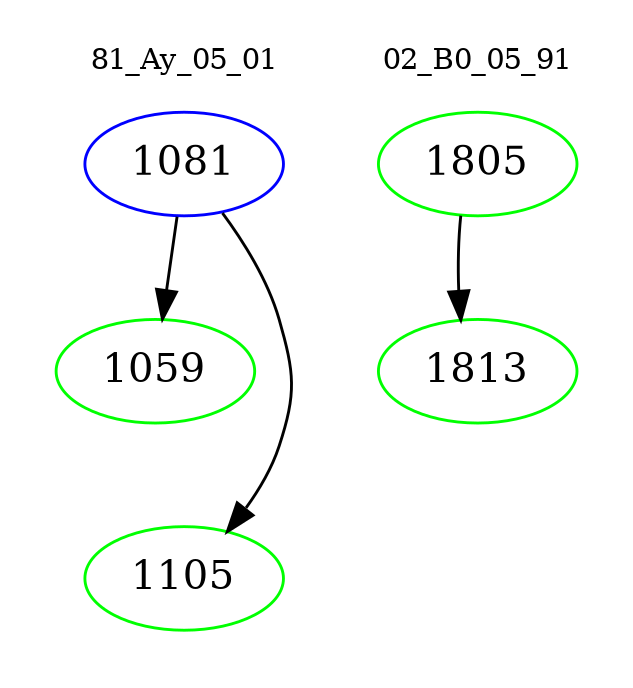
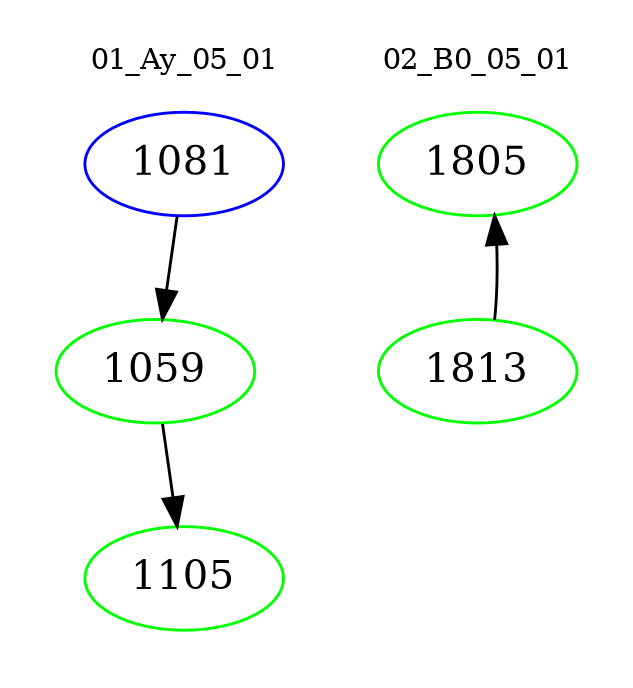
cluster "81_Ay_05_01": label "81_Ay_05_01" -> "01_Ay_05_01"
cluster "02_B0_05_91": label "02_B0_05_91" -> "02_B0_05_01"
edge "1805" -> "1813": reversed
edge "1081" -> "1105": now "1059" -> "1105"
